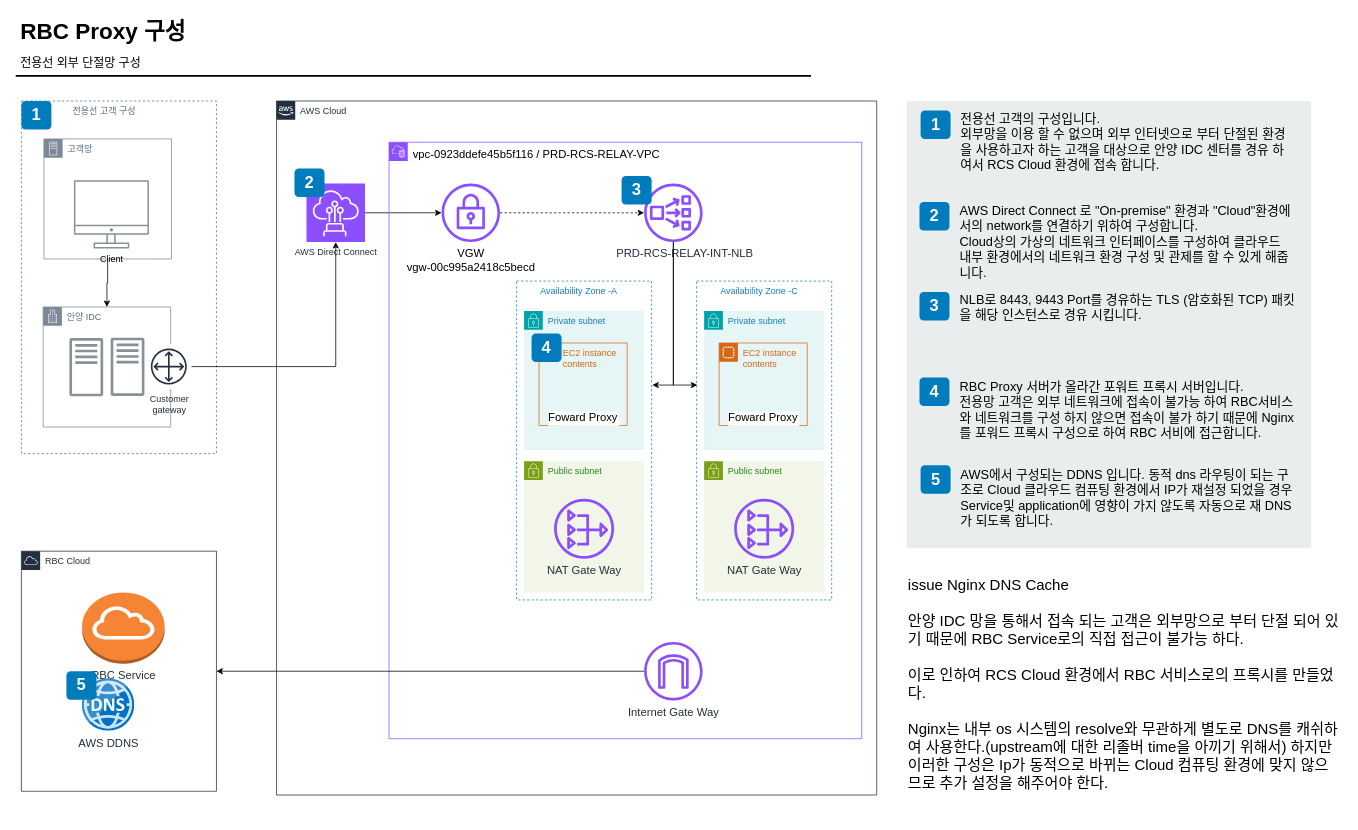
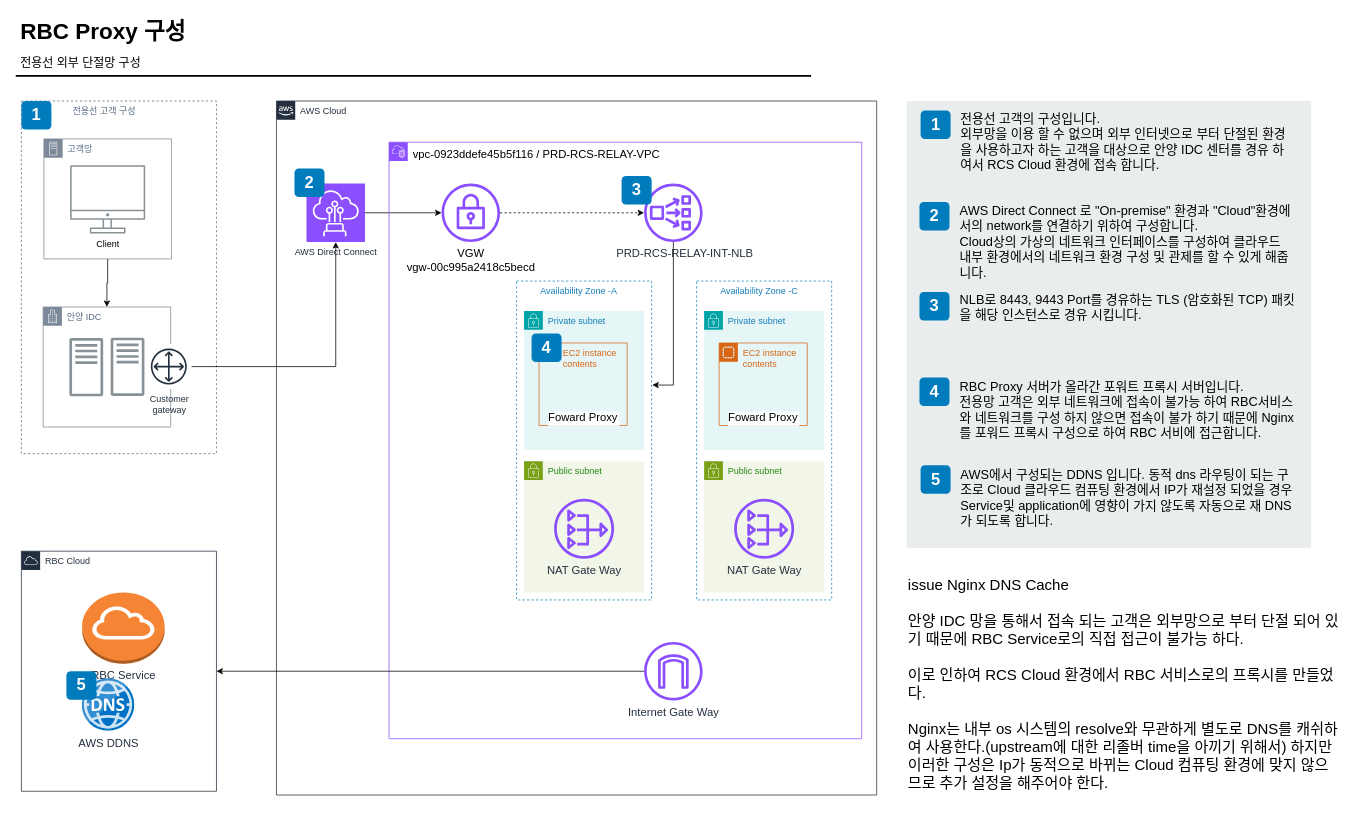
node "Client": moved (111, 214) -> (108, 199)
edge "PRD-RCS-RELAY-INT-NLB" -> "Availability Zone -C": removed
